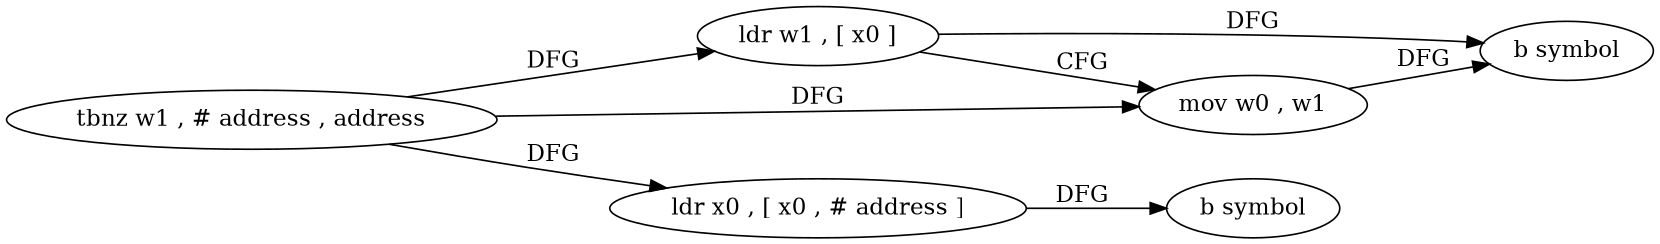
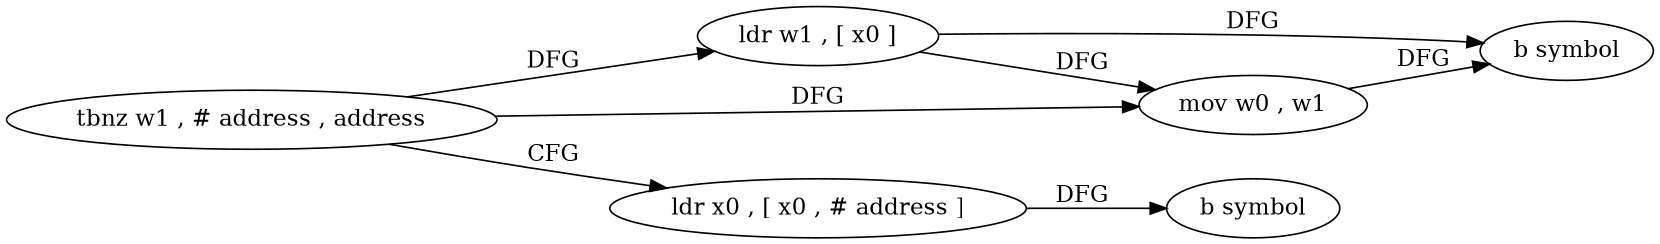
edge "ldr w1 , [ x0 ]" -> "mov w0 , w1": label "CFG" -> "DFG"
edge "tbnz w1 , # address , address" -> "ldr x0 , [ x0 , # address ]": label "DFG" -> "CFG"
